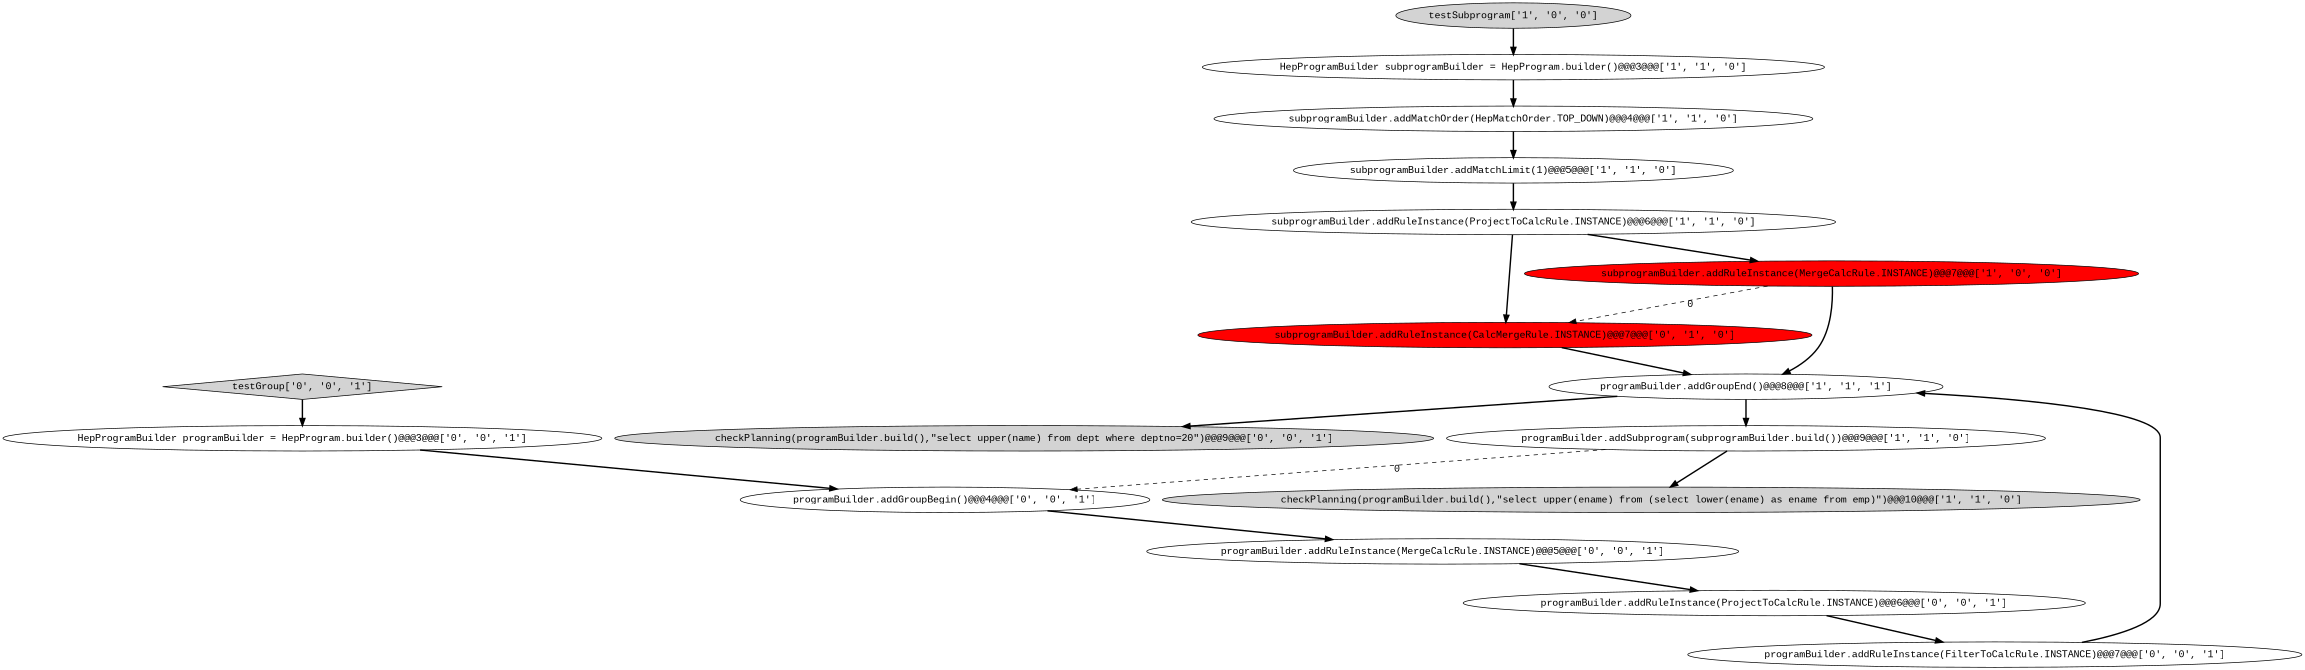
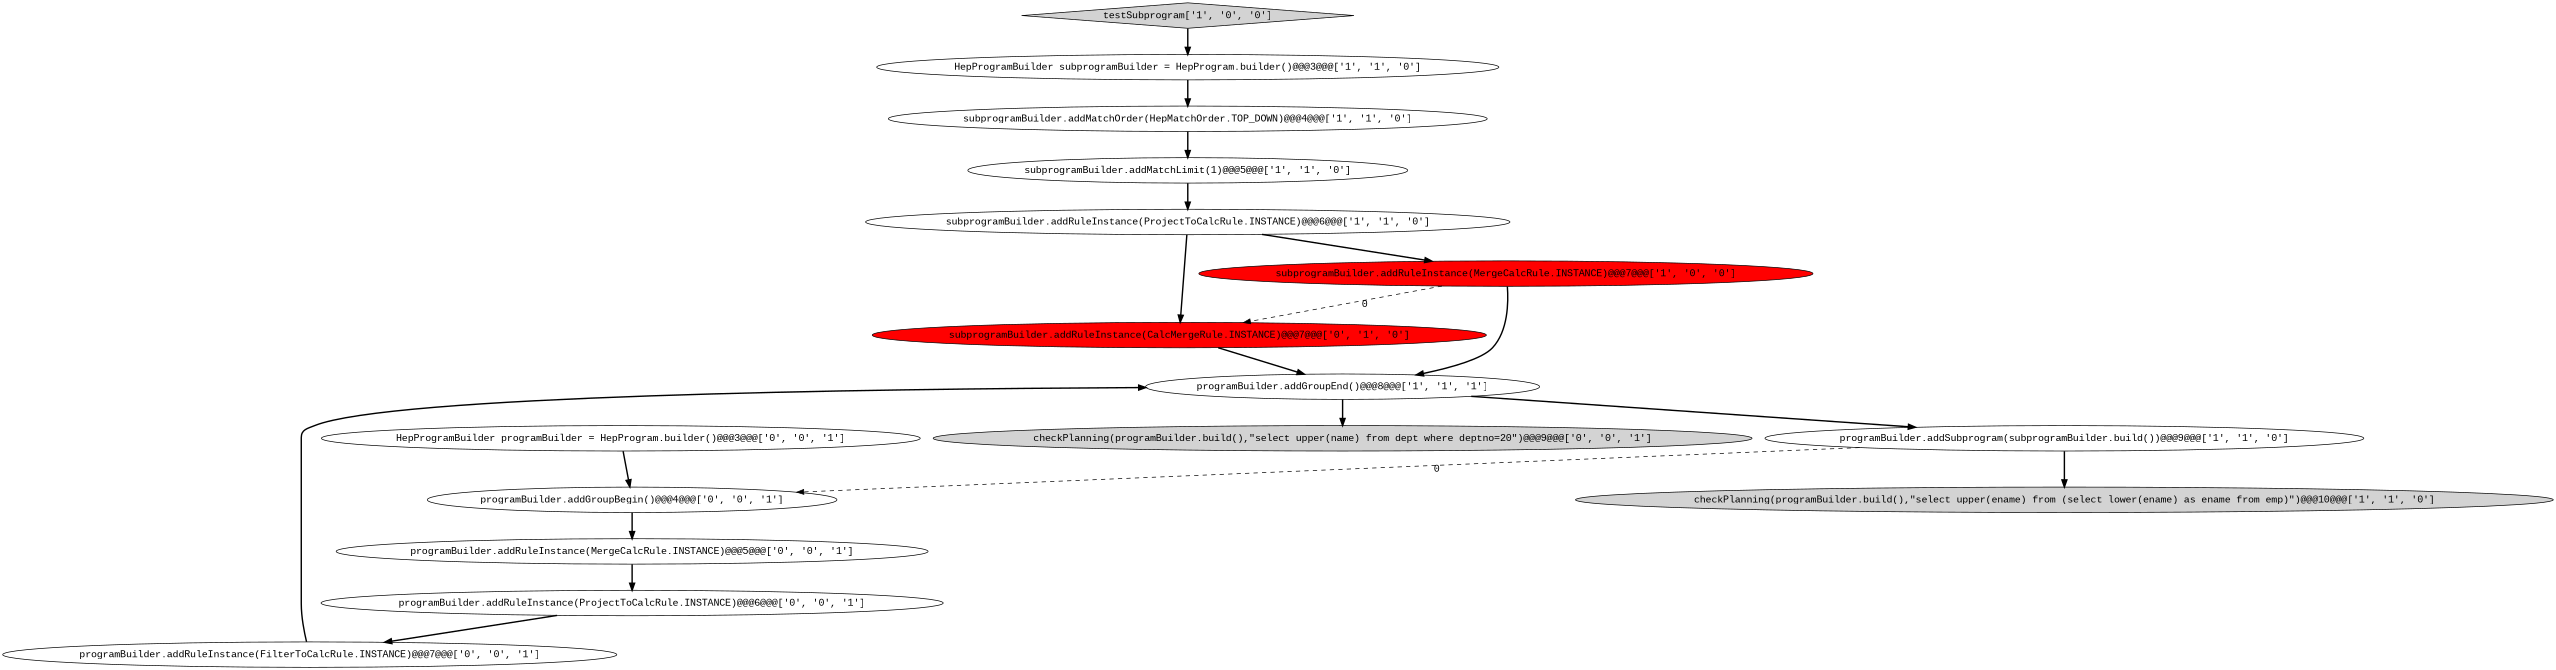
node "testSubprogram['1', '0', '0']": shape ellipse -> diamond
node "testGroup['0', '0', '1']": removed
